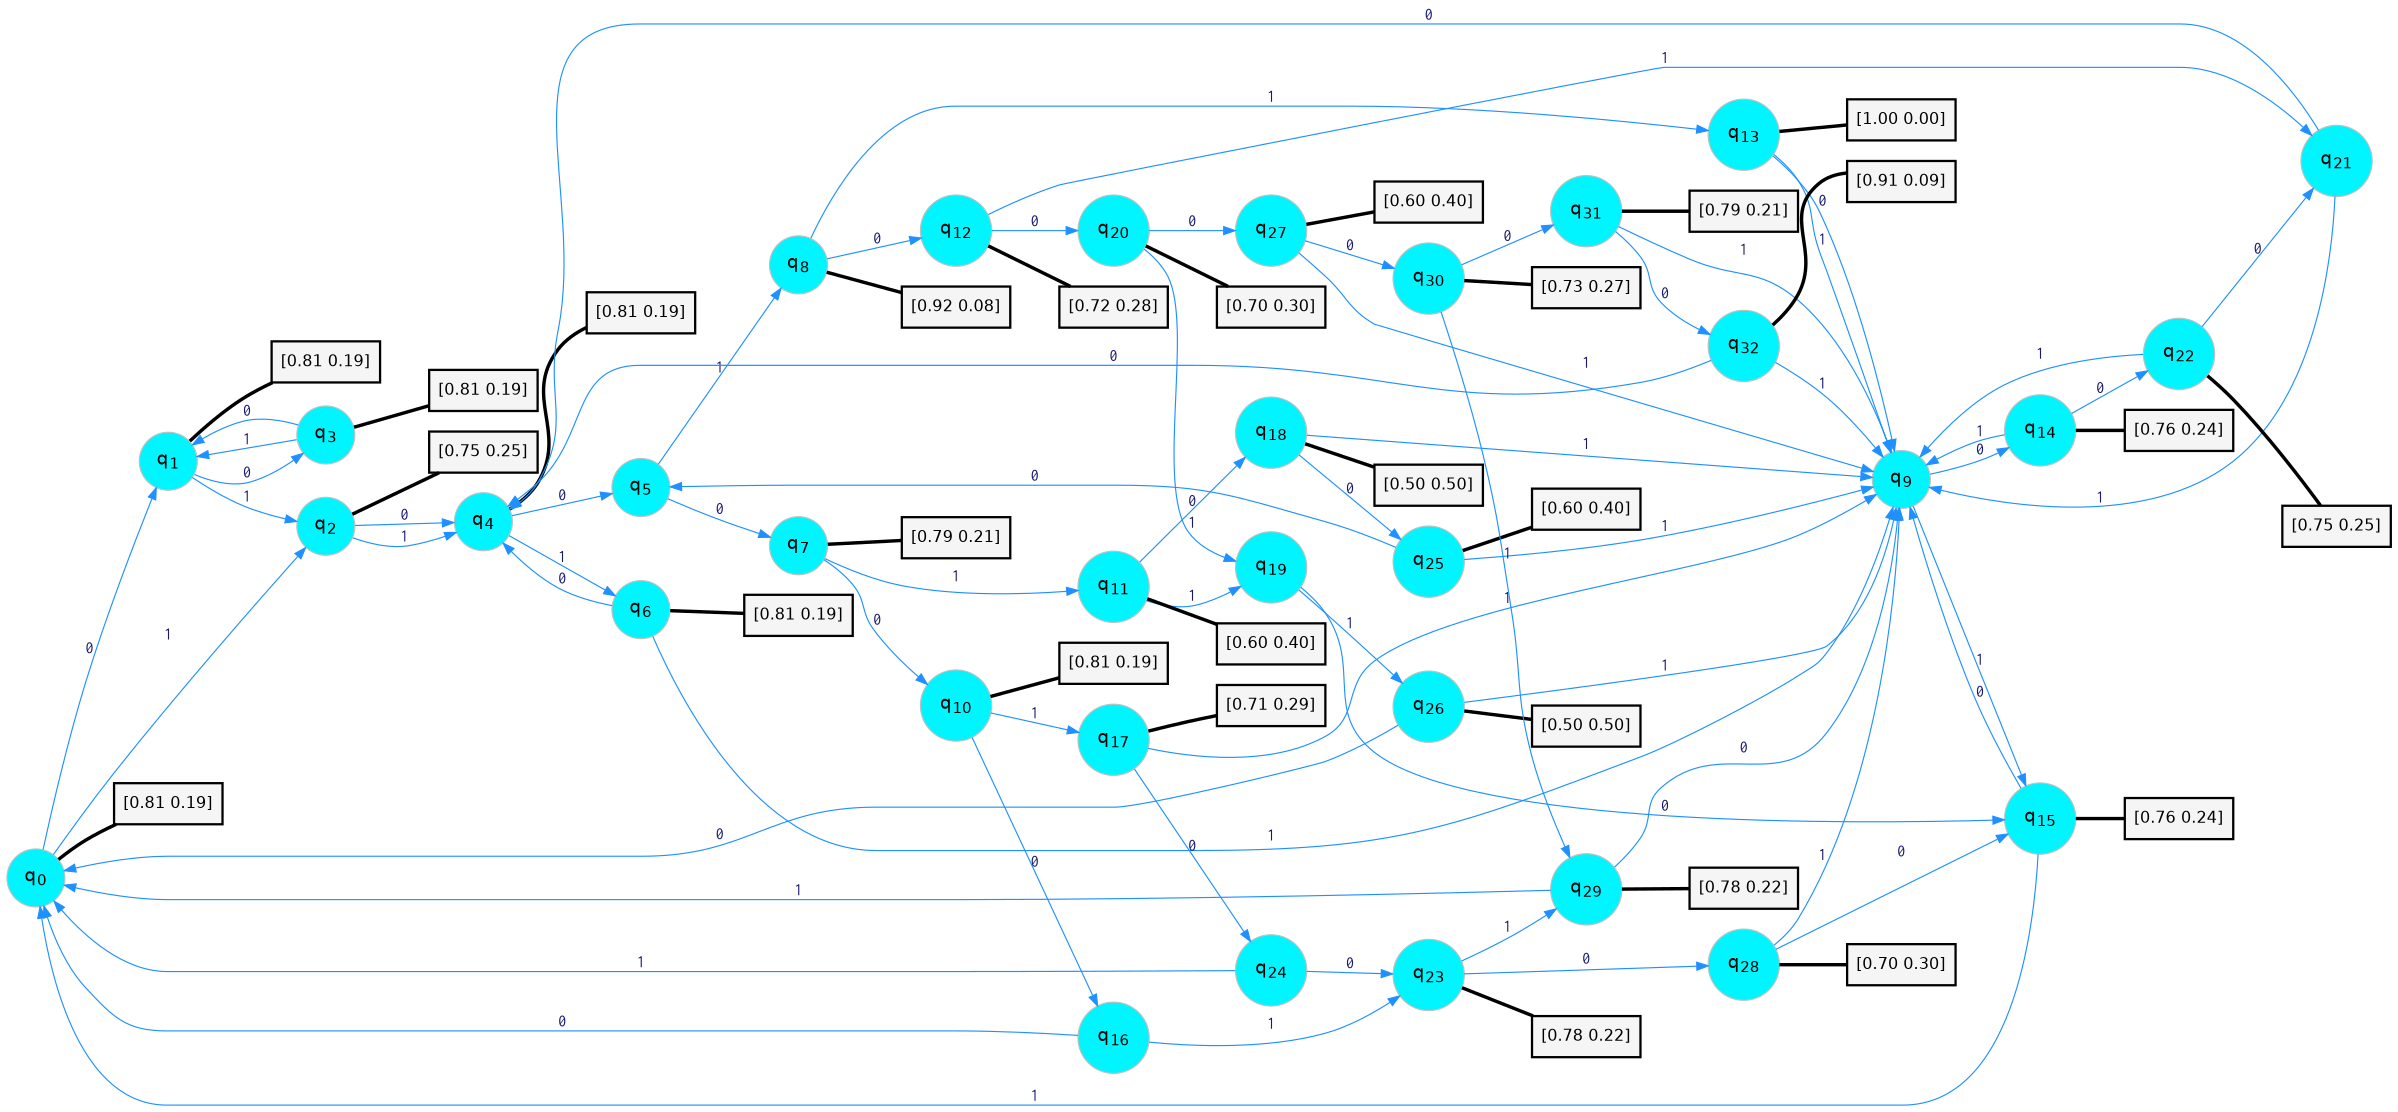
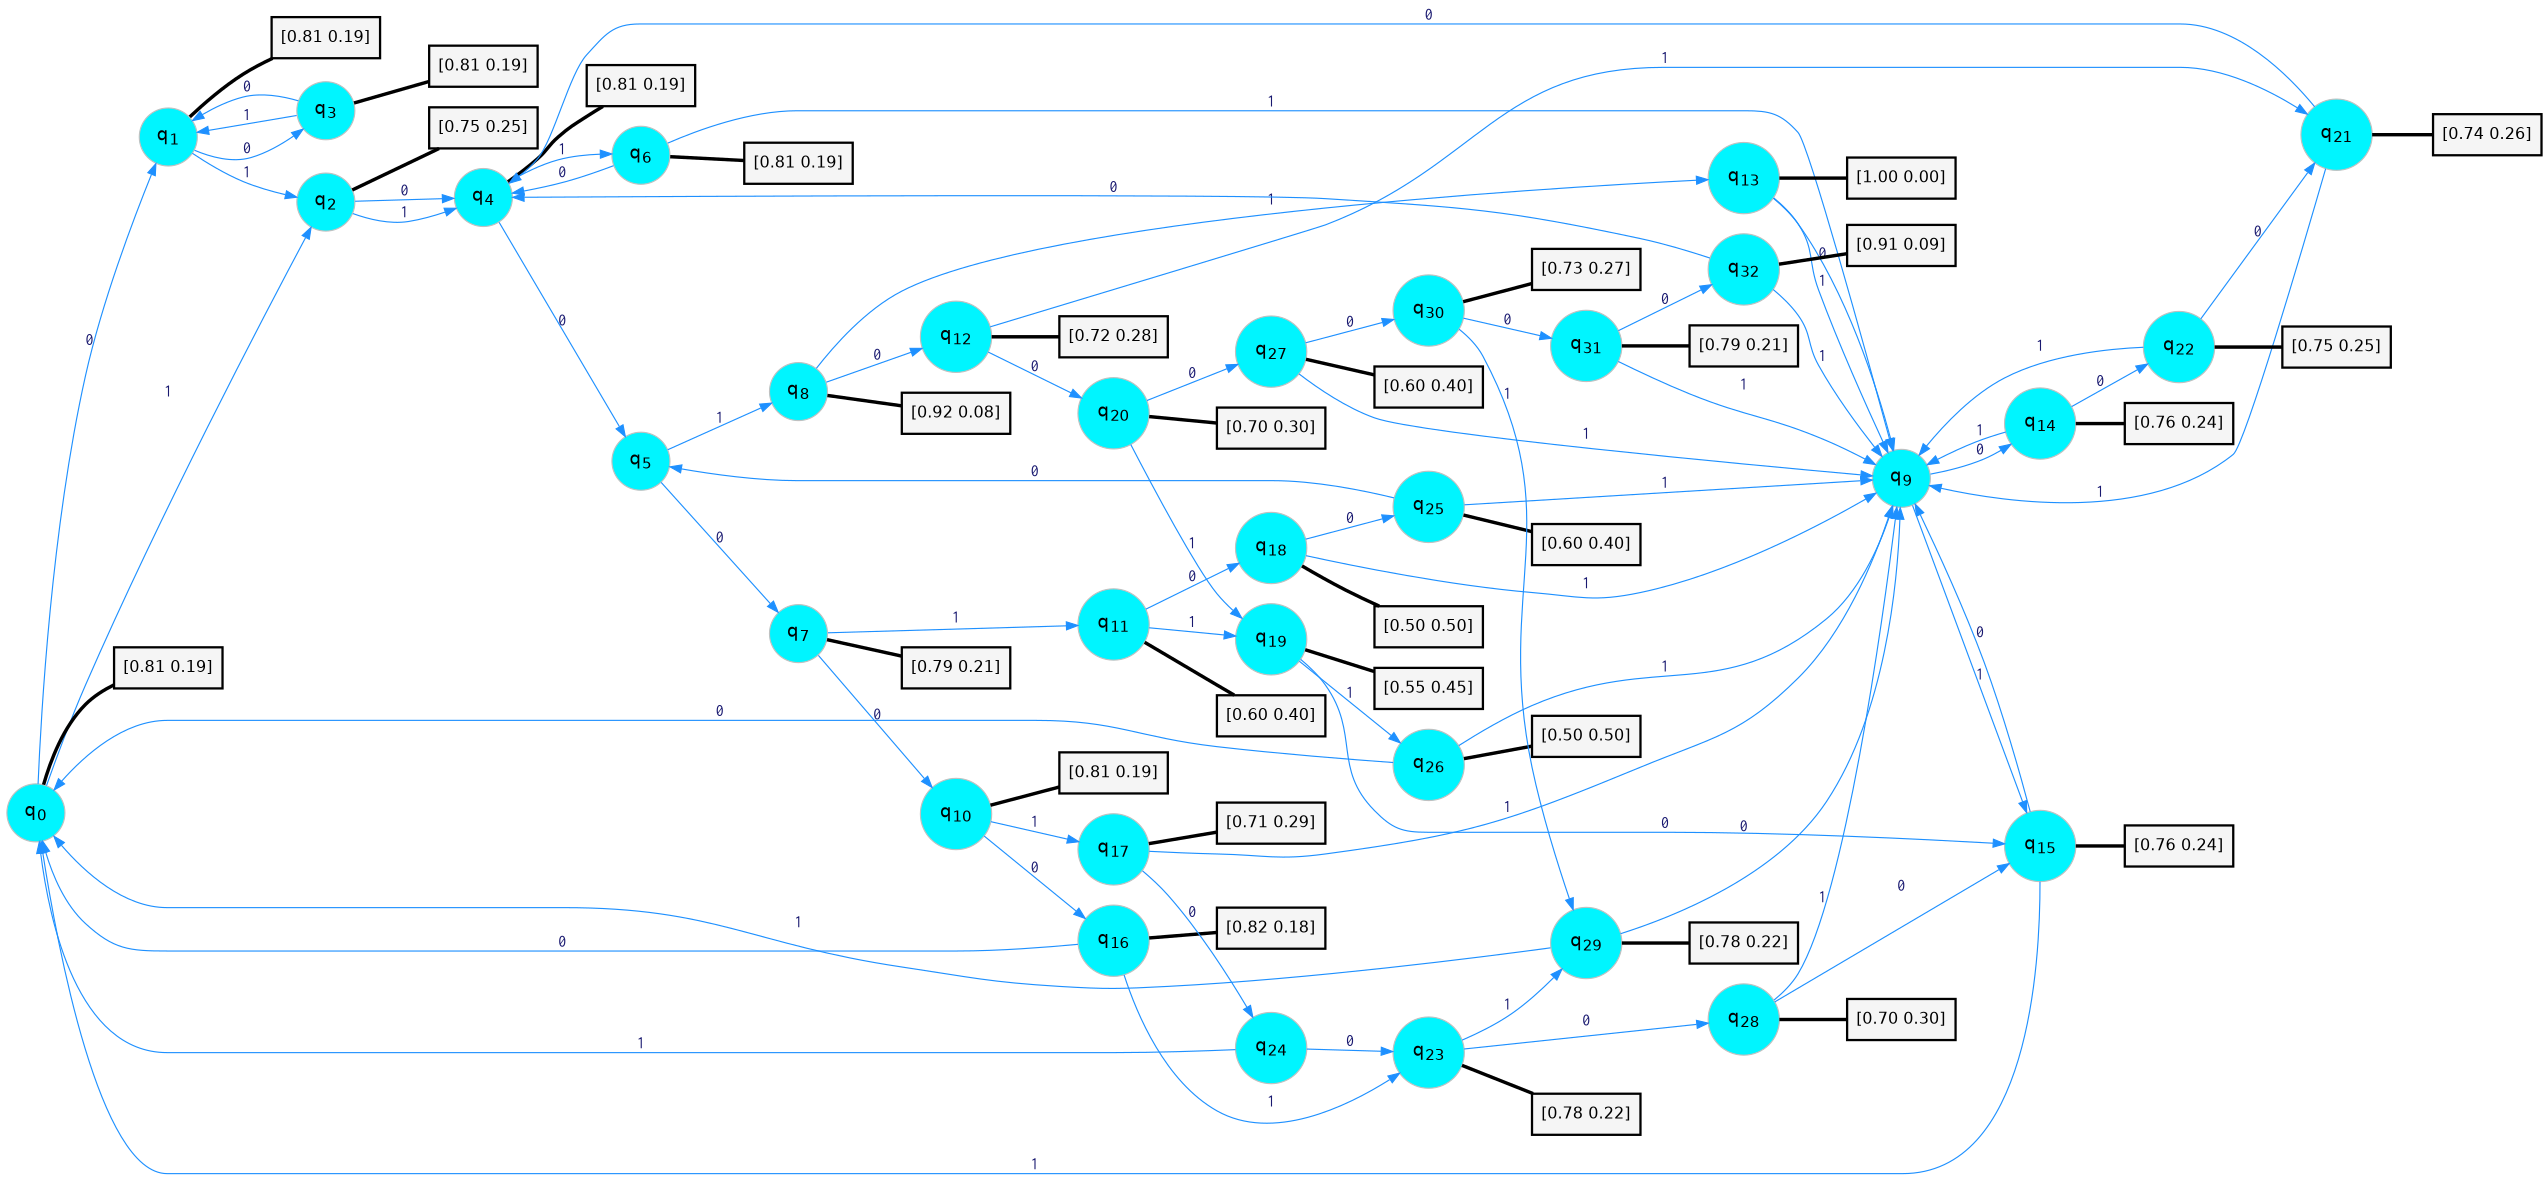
node "[0.74 0.26]": added
node "[0.55 0.45]": added
node "[0.82 0.18]": added
